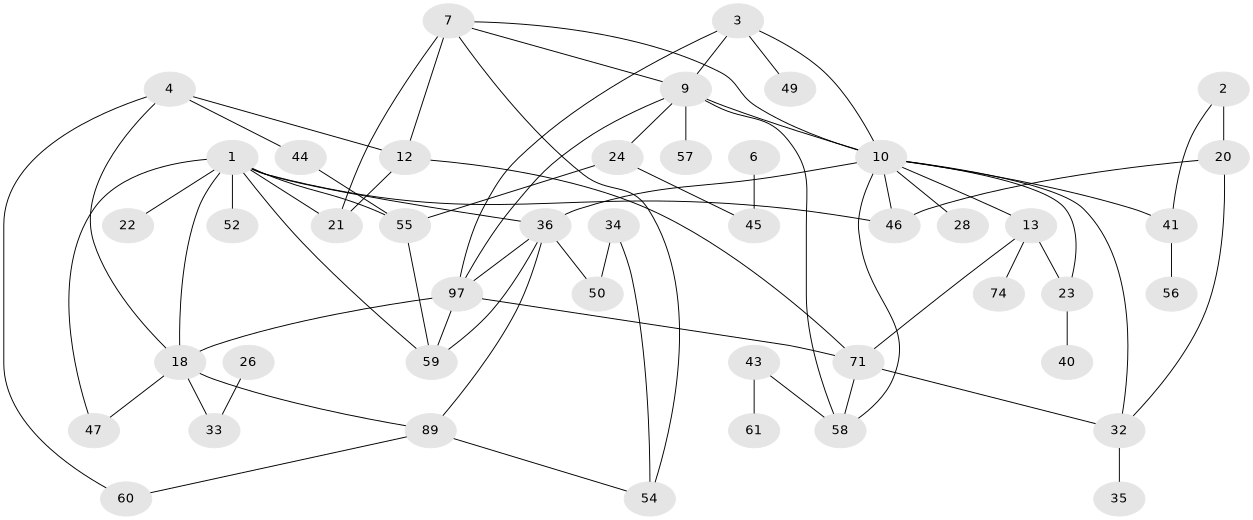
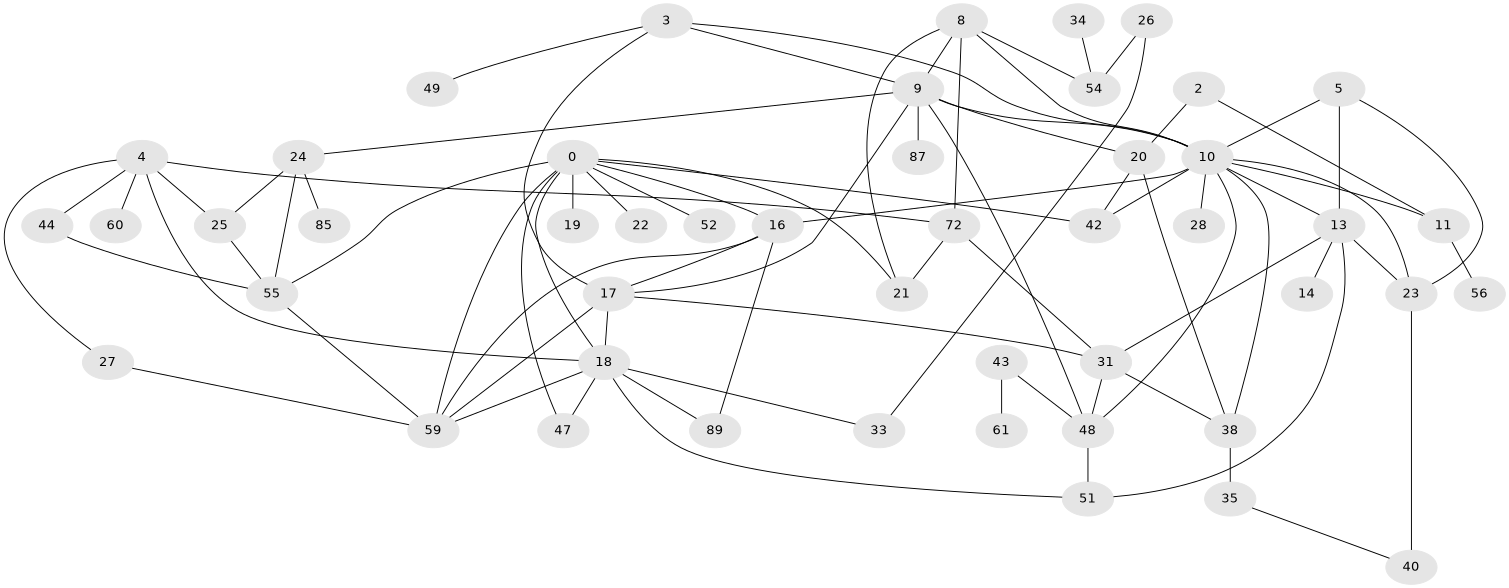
node "7": label "7" -> "8"
node "5": added
edge "9" -- "20": added
node "1": label "1" -> "0"
node "12": label "12" -> "72"
node "57": label "57" -> "87"
node "6": removed
node "25": added
node "36": label "36" -> "16"
node "19": added
node "45": label "45" -> "85"
node "46": label "46" -> "42"
node "41": label "41" -> "11"
node "97": label "97" -> "17"
node "50": removed
node "74": label "74" -> "14"
node "27": added
node "71": label "71" -> "31"
edge "18" -- "59": added
node "58": label "58" -> "48"
node "32": label "32" -> "38"
edge "89" -- "60": removed
edge "89" -- "54": now "26" -- "54"
node "51": added
edge "35" -- "40": added
